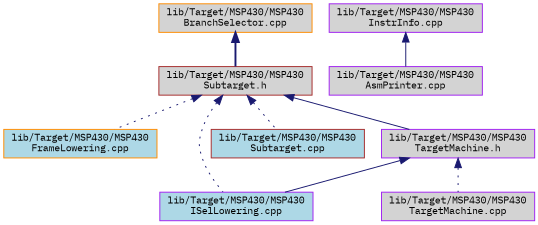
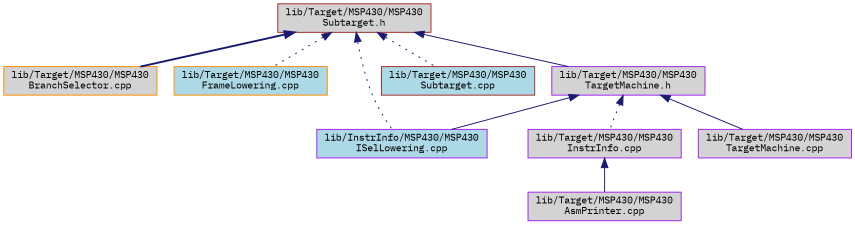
edge "lib/Target/MSP430/MSP430 Subtarget.h" -> "lib/Target/MSP430/MSP430 BranchSelector.cpp": reversed
edge "lib/Target/MSP430/MSP430 InstrInfo.cpp" -> "lib/Target/MSP430/MSP430 TargetMachine.h": added
edge "lib/Target/MSP430/MSP430 TargetMachine.cpp" -> "lib/Target/MSP430/MSP430 TargetMachine.h": style dotted -> solid
node "lib/Target/MSP430/MSP430 ISelLowering.cpp": label "lib/Target/MSP430/MSP430 ISelLowering.cpp" -> "lib/InstrInfo/MSP430/MSP430 ISelLowering.cpp"
